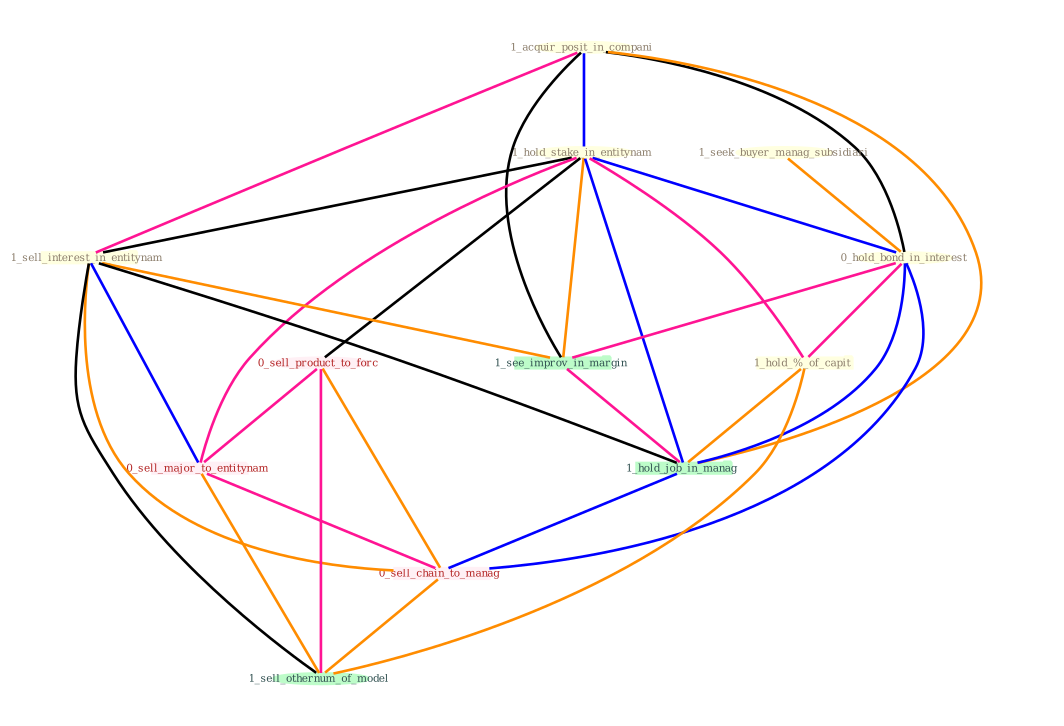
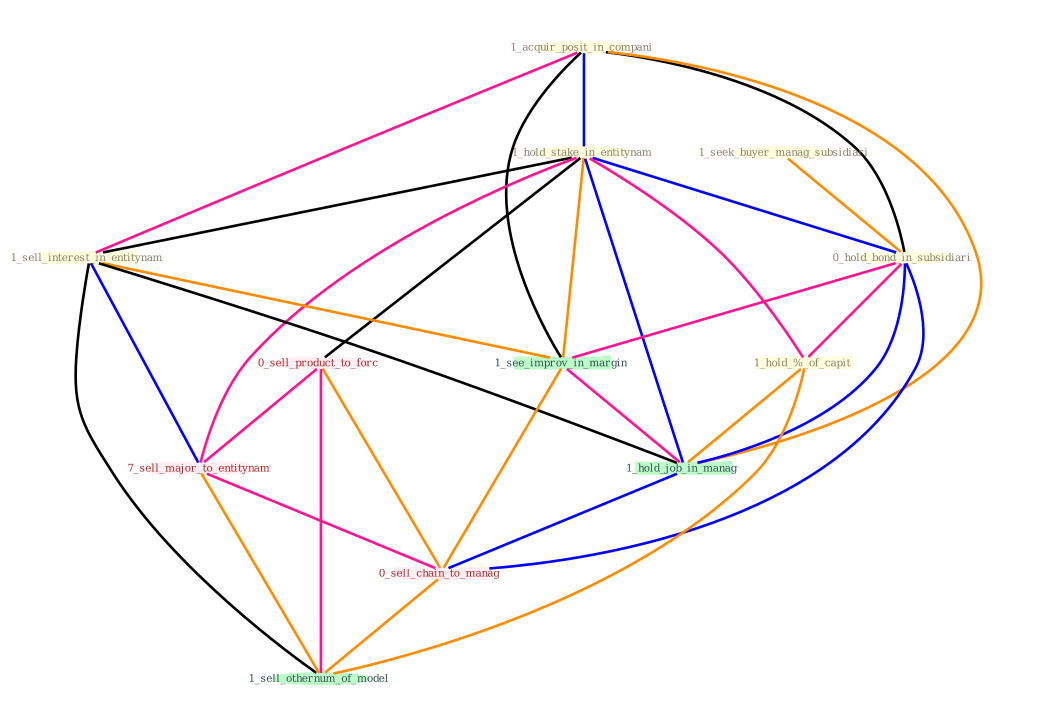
node "0_hold_bond_in_interest": label "0_hold_bond_in_interest" -> "0_hold_bond_in_subsidiari"
node "0_sell_major_to_entitynam": label "0_sell_major_to_entitynam" -> "7_sell_major_to_entitynam"
edge "1_sell_interest_in_entitynam" -- "0_sell_chain_to_manag": now "1_see_improv_in_margin" -- "0_sell_chain_to_manag"
